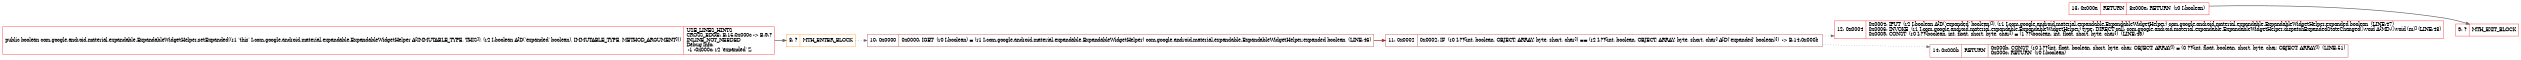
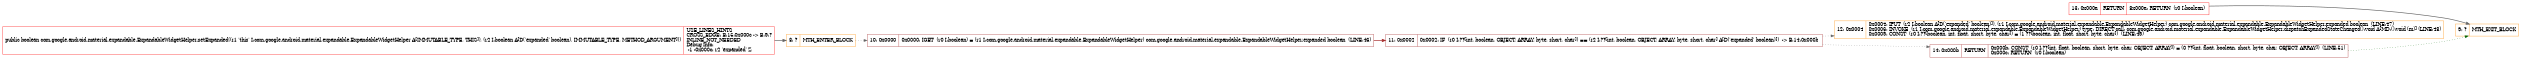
node "12: 0x0004": color red -> darkorange
node "9: ?": color red -> darkorange
edge "14: 0x000b" -> "9: ?": added
